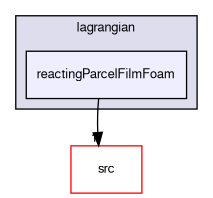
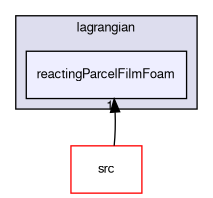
edge "reactingParcelFilmFoam" -> "src": reversed
